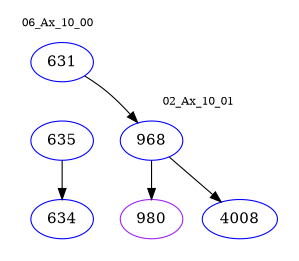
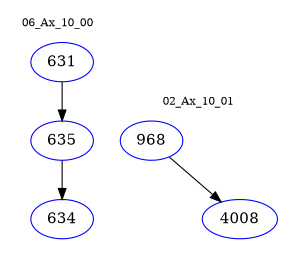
edge "631" -> "968": now "631" -> "635"
node "980": removed
